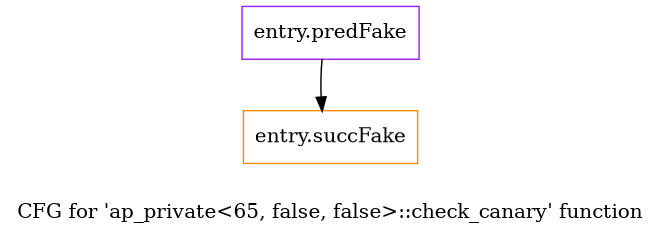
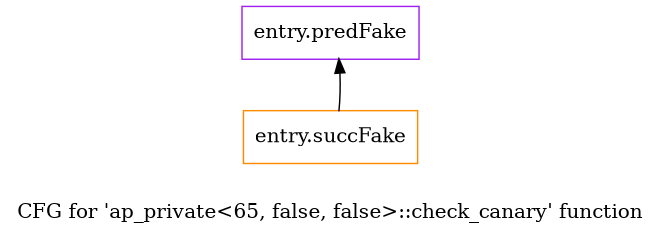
edge "entry.predFake" -> "entry.succFake": reversed
